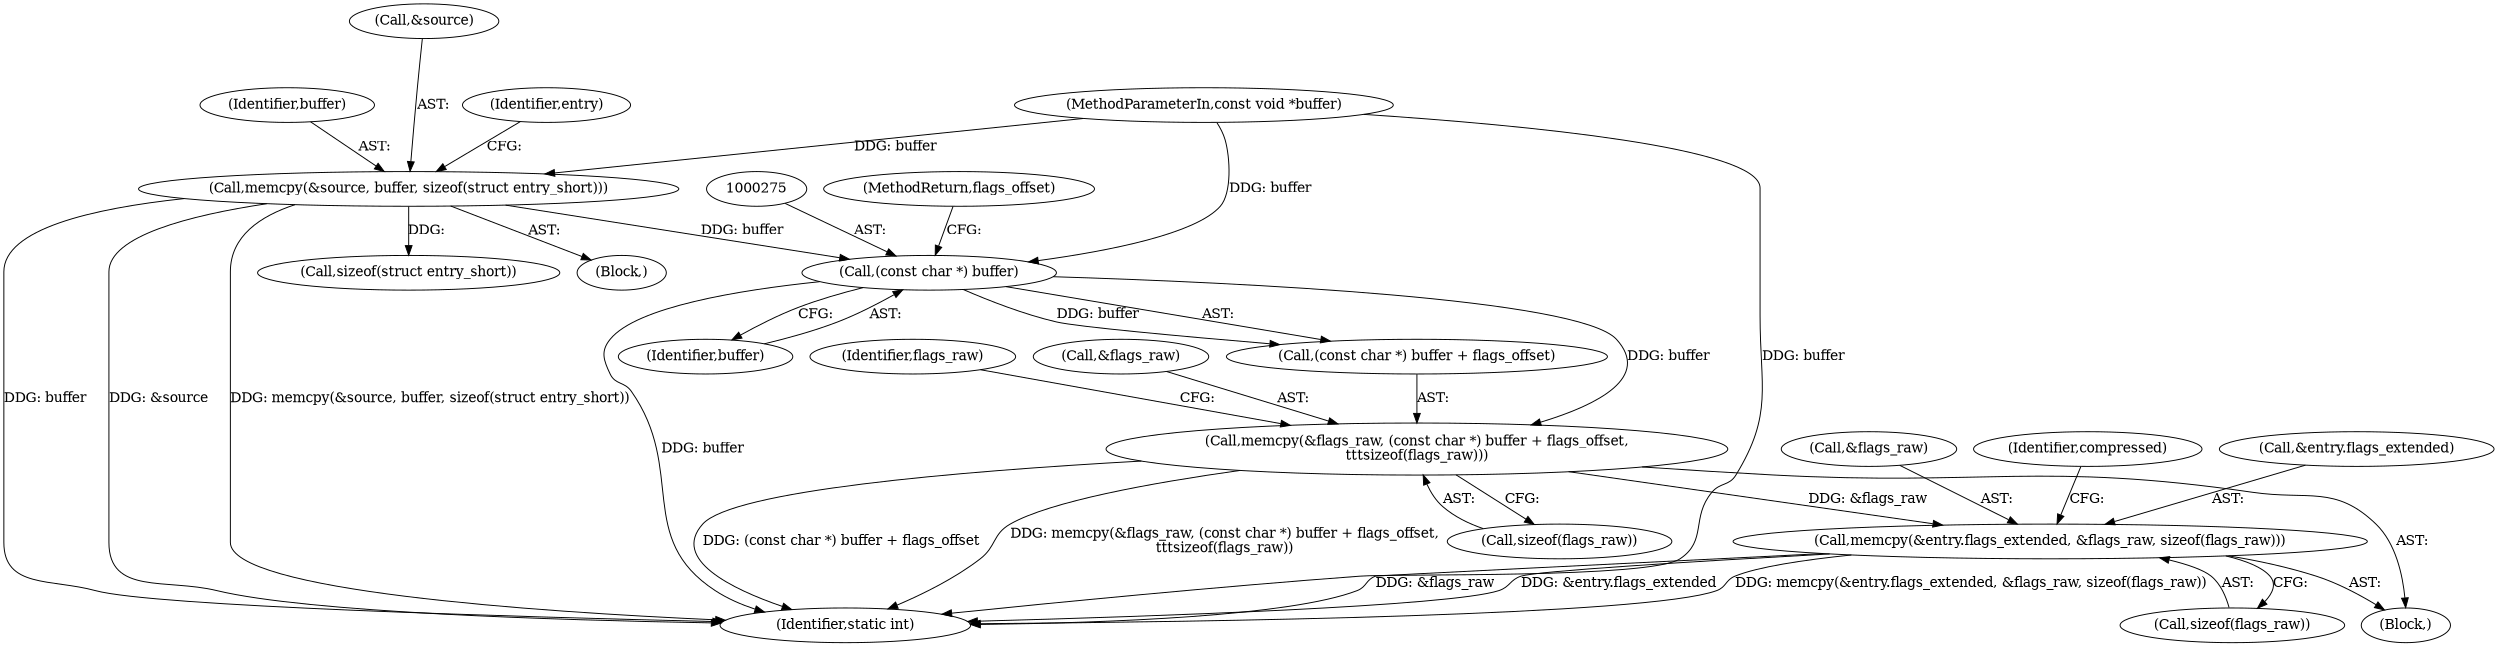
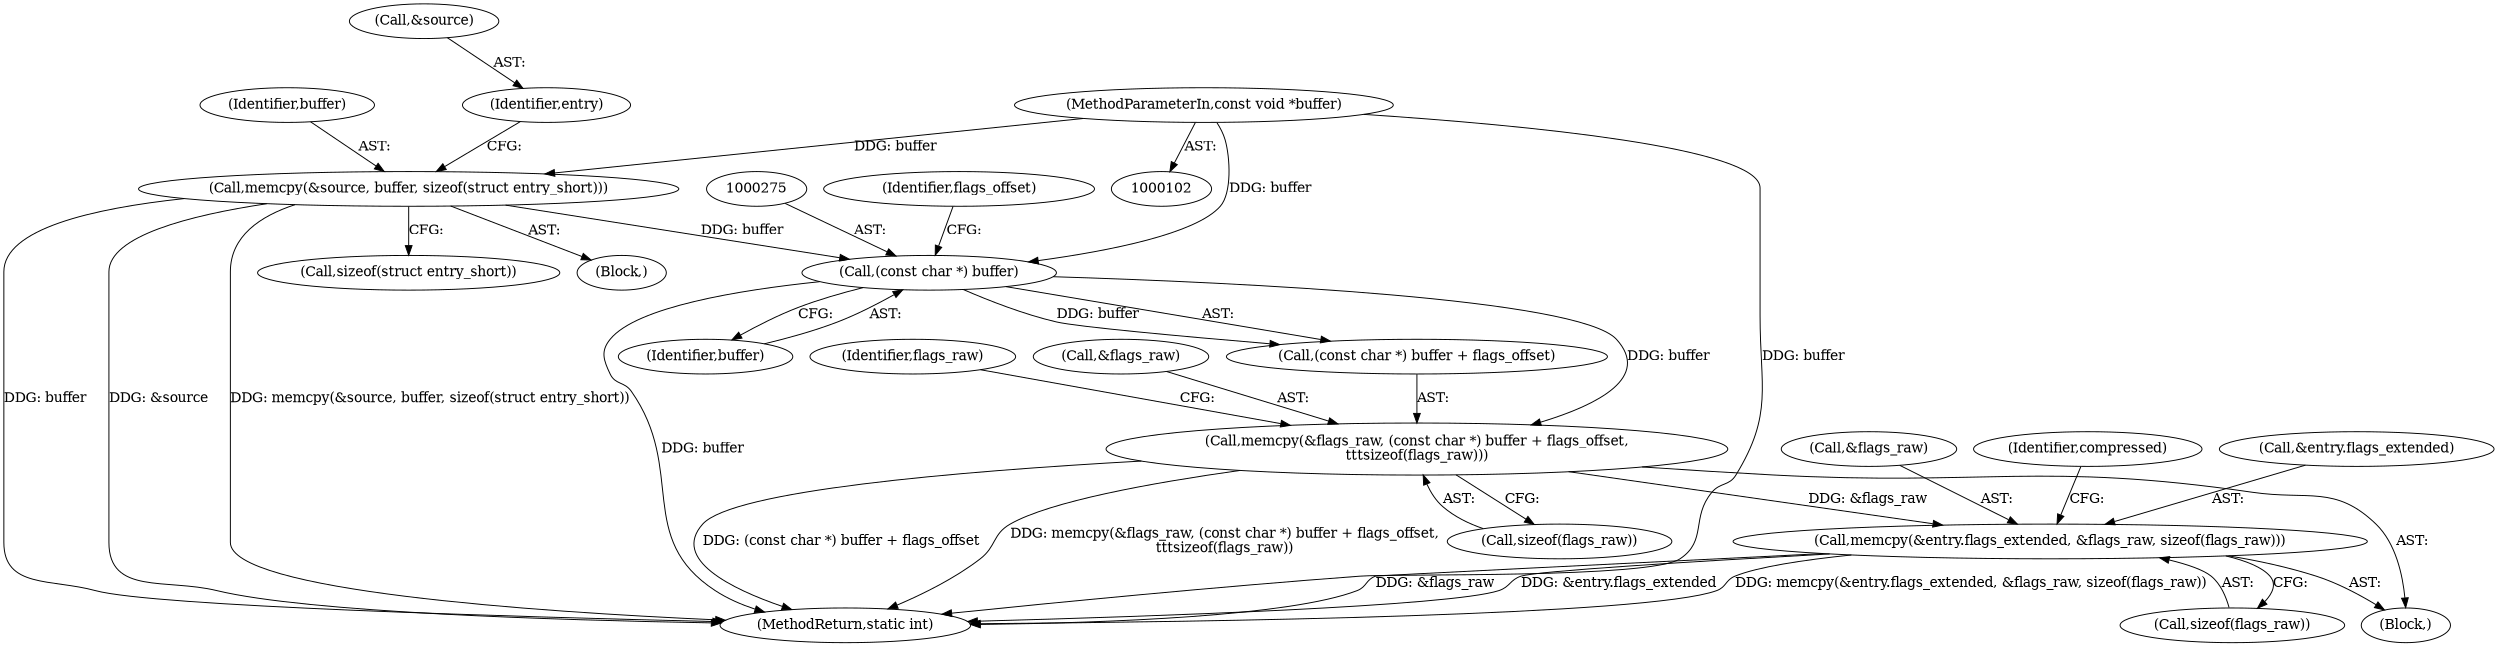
edge "(Call,&source)" -> "(Call,memcpy(&source, buffer, sizeof(struct entry_short)))": now "(Call,&source)" -> "(Identifier,entry)"
node "(MethodReturn,flags_offset)": label "(MethodReturn,flags_offset)" -> "(Identifier,flags_offset)"
node "1000102": added
edge "(Call,memcpy(&source, buffer, sizeof(struct entry_short)))" -> "(Call,sizeof(struct entry_short))": label "DDG: " -> "CFG: "
node "(Identifier,static int)": label "(Identifier,static int)" -> "(MethodReturn,static int)"
